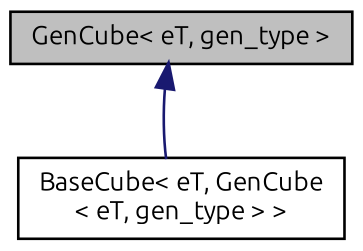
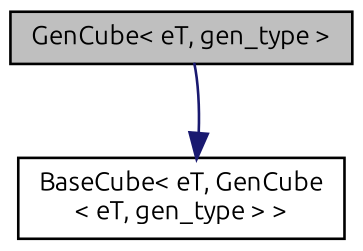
edge "BaseCube< eT, GenCube < eT, gen_type > >" -> "GenCube< eT, gen_type >": reversed
